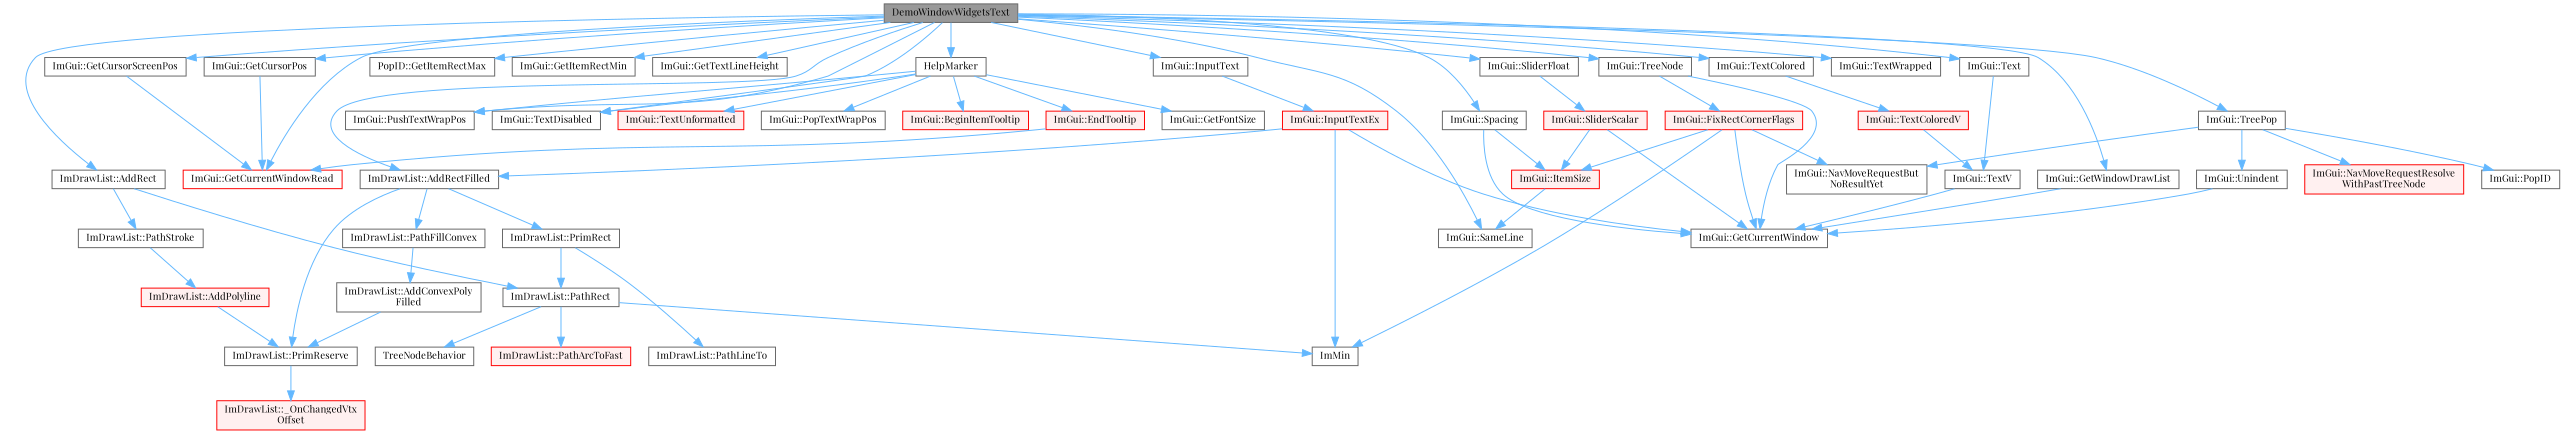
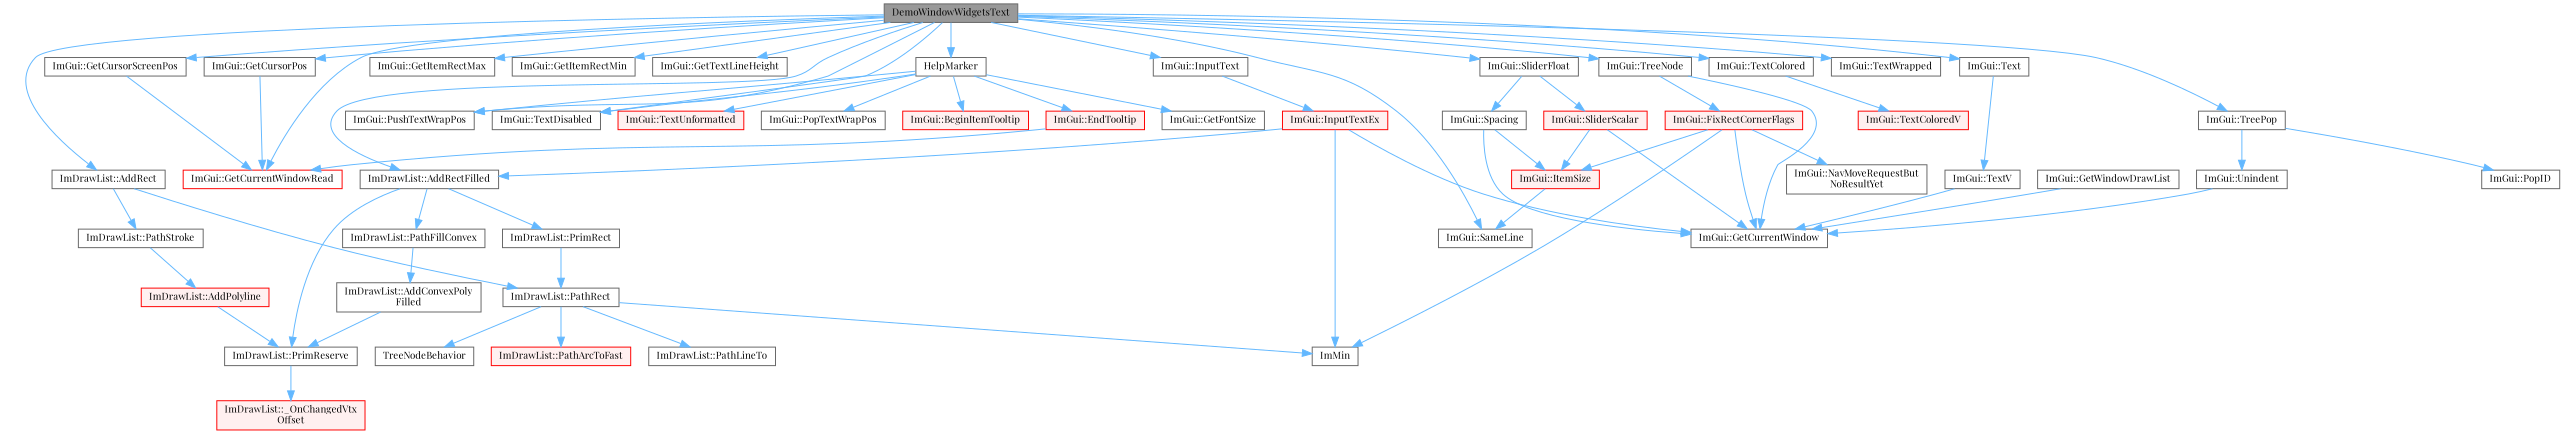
edge "DemoWindowWidgetsText" -> "ImGui::Spacing": now "ImGui::SliderFloat" -> "ImGui::Spacing"
edge "DemoWindowWidgetsText" -> "ImGui::GetWindowDrawList": removed
node "PopID::GetItemRectMax": label "PopID::GetItemRectMax" -> "ImGui::GetItemRectMax"
edge "ImGui::TreePop" -> "ImGui::NavMoveRequestBut NoResultYet": removed
edge "ImGui::TextColoredV" -> "ImGui::TextV": removed
node "ImGui::NavMoveRequestResolve WithPastTreeNode": removed
edge "ImDrawList::PrimRect" -> "ImDrawList::PathLineTo": now "ImDrawList::PathRect" -> "ImDrawList::PathLineTo"
